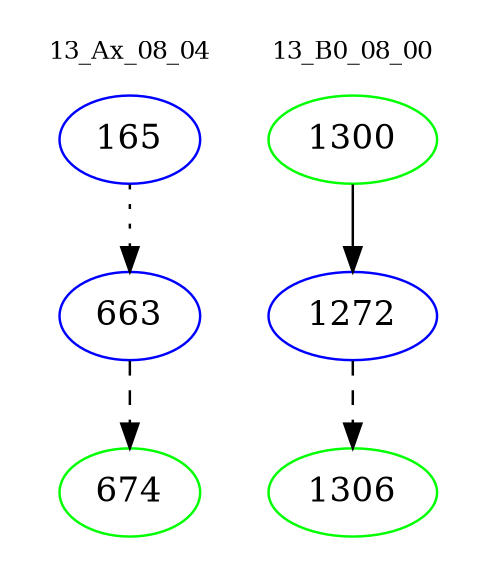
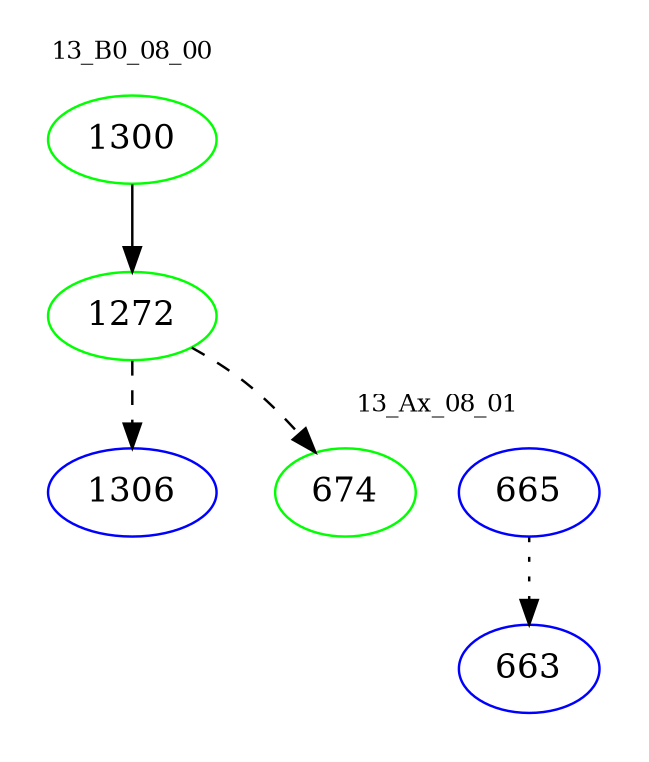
cluster "13_Ax_08_04": label "13_Ax_08_04" -> "13_Ax_08_01"
node "165": label "165" -> "665"
node "1272": color blue -> green
edge "663" -> "674": now "1272" -> "674"
node "1306": color green -> blue
